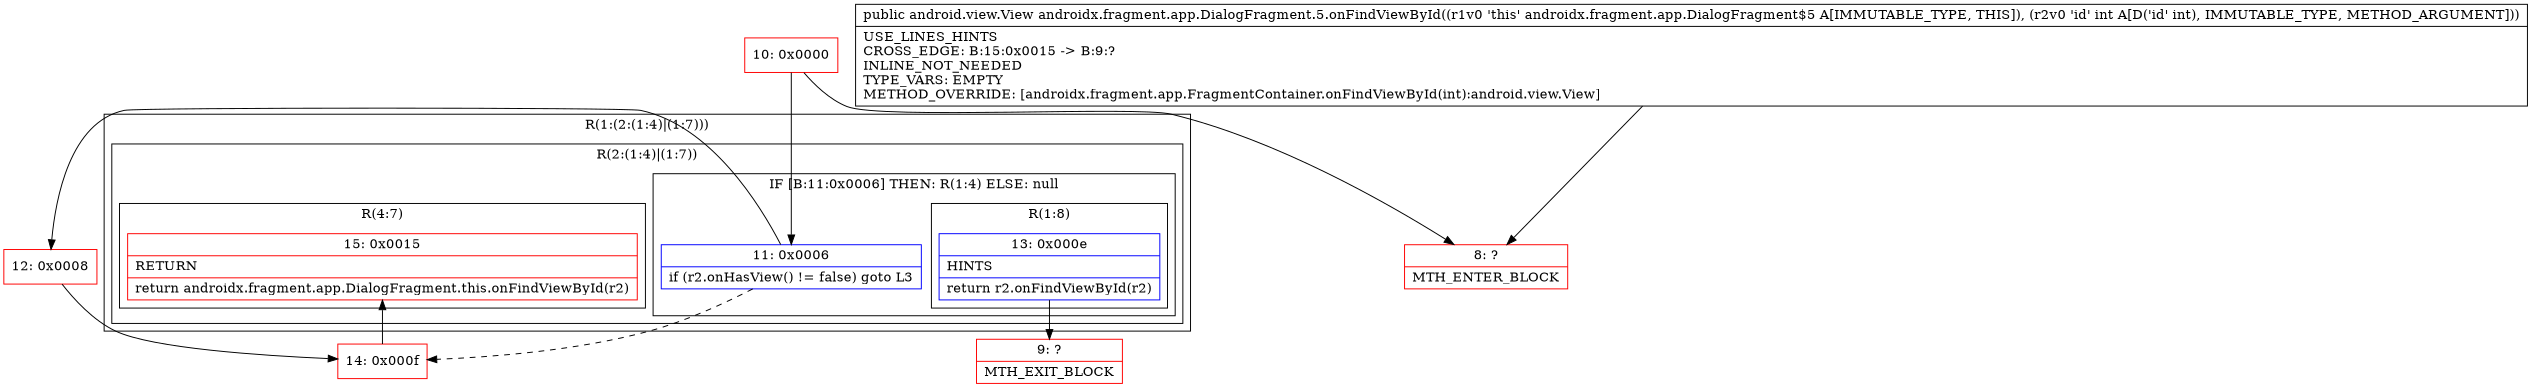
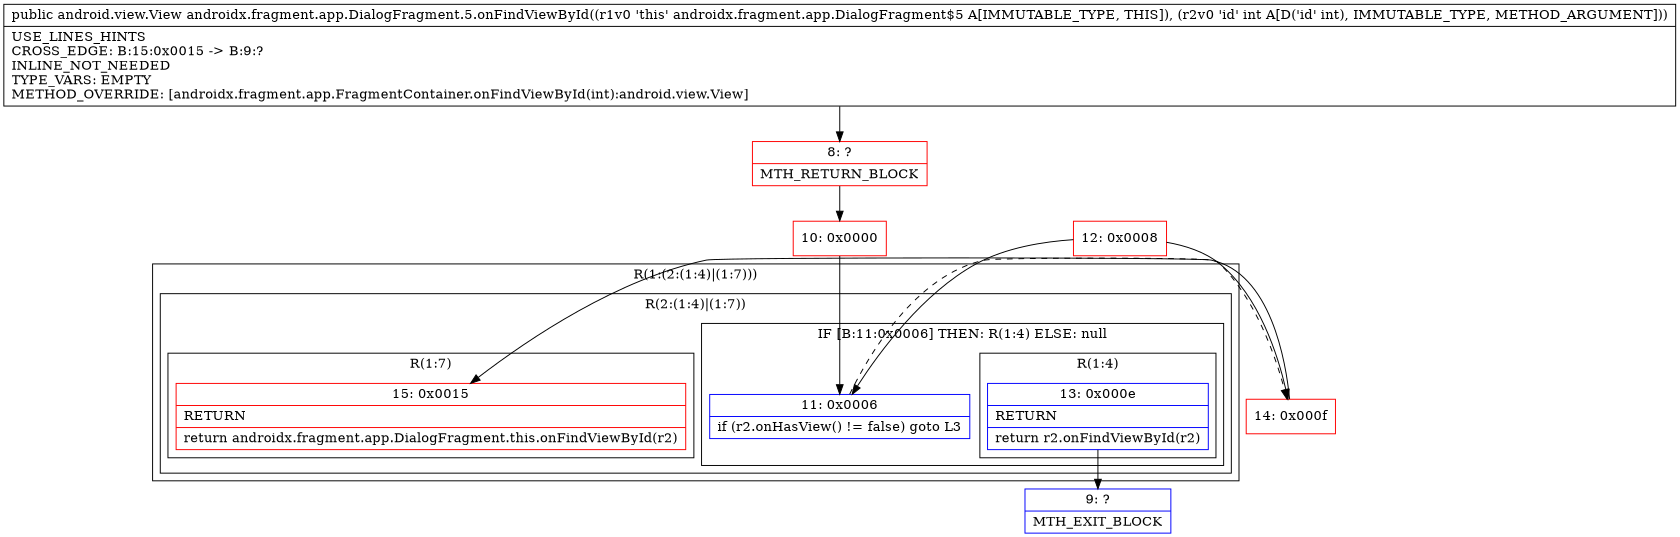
edge "11: 0x0006" -> "12: 0x0008": reversed
edge "10: 0x0000" -> "8: ?": reversed
cluster "R(4:7)": label "R(4:7)" -> "R(1:7)"
cluster "R(1:8)": label "R(1:8)" -> "R(1:4)"
node "13: 0x000e": text "HINTS" -> "RETURN"
node "8: ?": text "MTH_ENTER_BLOCK" -> "MTH_RETURN_BLOCK"
node "9: ?": color red -> blue
